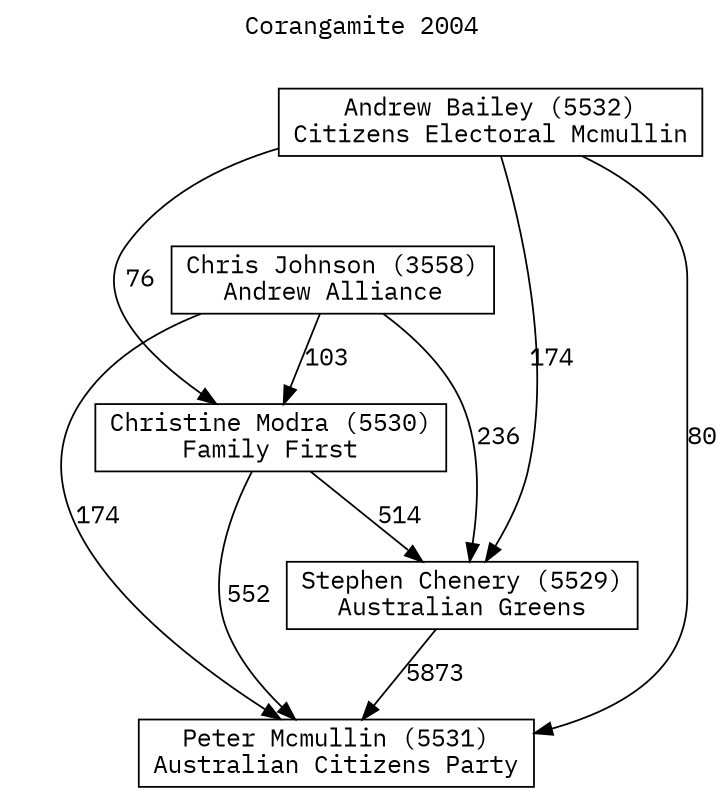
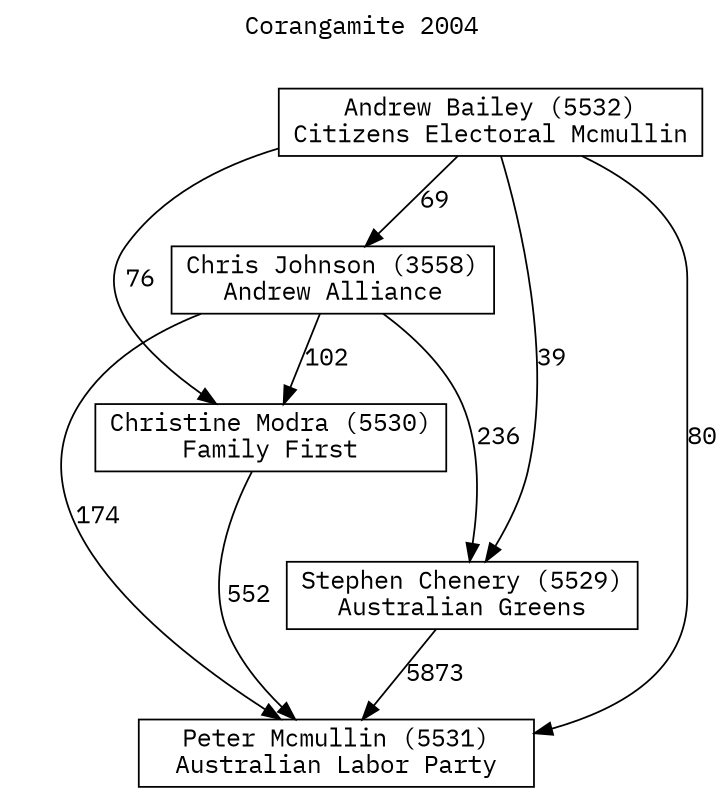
edge "Andrew Bailey (5532) Citizens Electoral Mcmullin" -> "Chris Johnson (3558) Andrew Alliance": added, label "69"
edge "Chris Johnson (3558) Andrew Alliance" -> "Christine Modra (5530) Family First": label "103" -> "102"
edge "Andrew Bailey (5532) Citizens Electoral Mcmullin" -> "Stephen Chenery (5529) Australian Greens": label "174" -> "39"
edge "Christine Modra (5530) Family First" -> "Stephen Chenery (5529) Australian Greens": removed, label "514"
node "Peter Mcmullin (5531) Australian Citizens Party": label "Peter Mcmullin (5531) Australian Citizens Party" -> "Peter Mcmullin (5531) Australian Labor Party"
